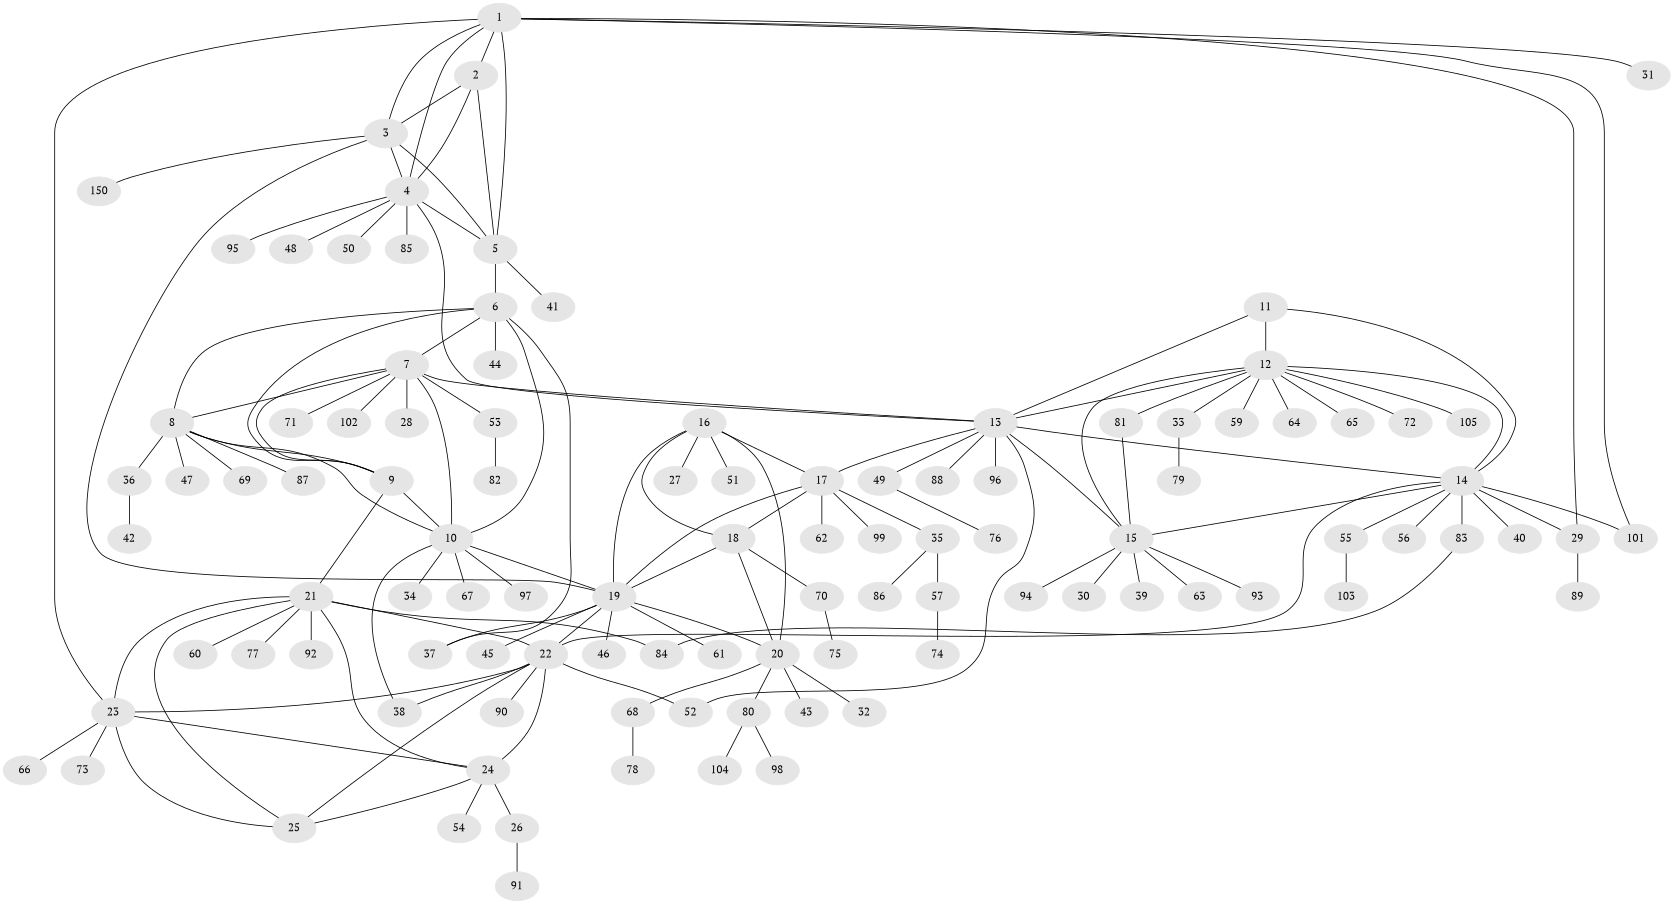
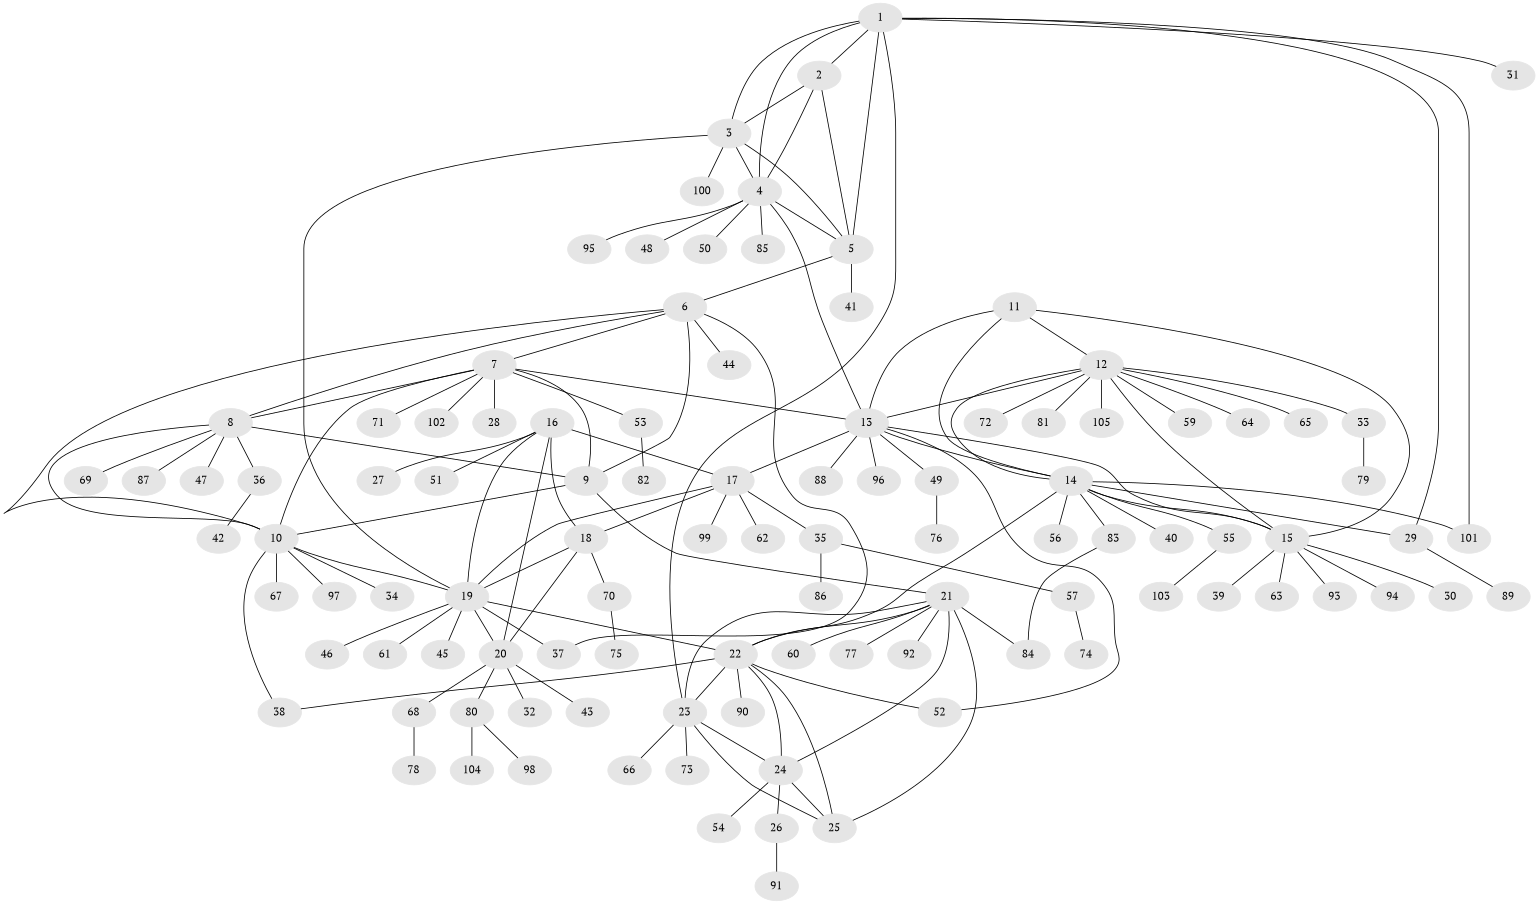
node "150": label "150" -> "100"
edge "81" -- "15": now "11" -- "15"
